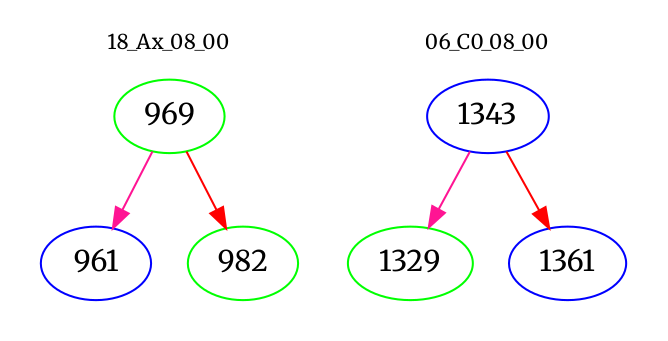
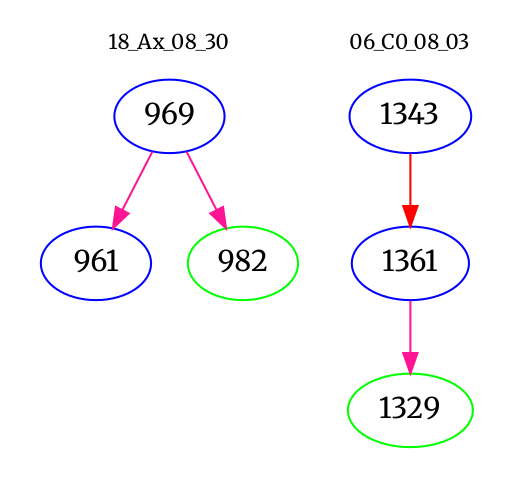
cluster "18_Ax_08_00": label "18_Ax_08_00" -> "18_Ax_08_30"
cluster "06_C0_08_00": label "06_C0_08_00" -> "06_C0_08_03"
node "969": color green -> blue
edge "1343" -> "1329": now "1361" -> "1329"
edge "969" -> "982": color red -> deeppink
